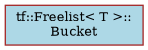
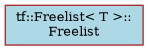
node "tf::Freelist< T >:: Bucket": label "tf::Freelist< T >:: Bucket" -> "tf::Freelist< T >:: Freelist"
